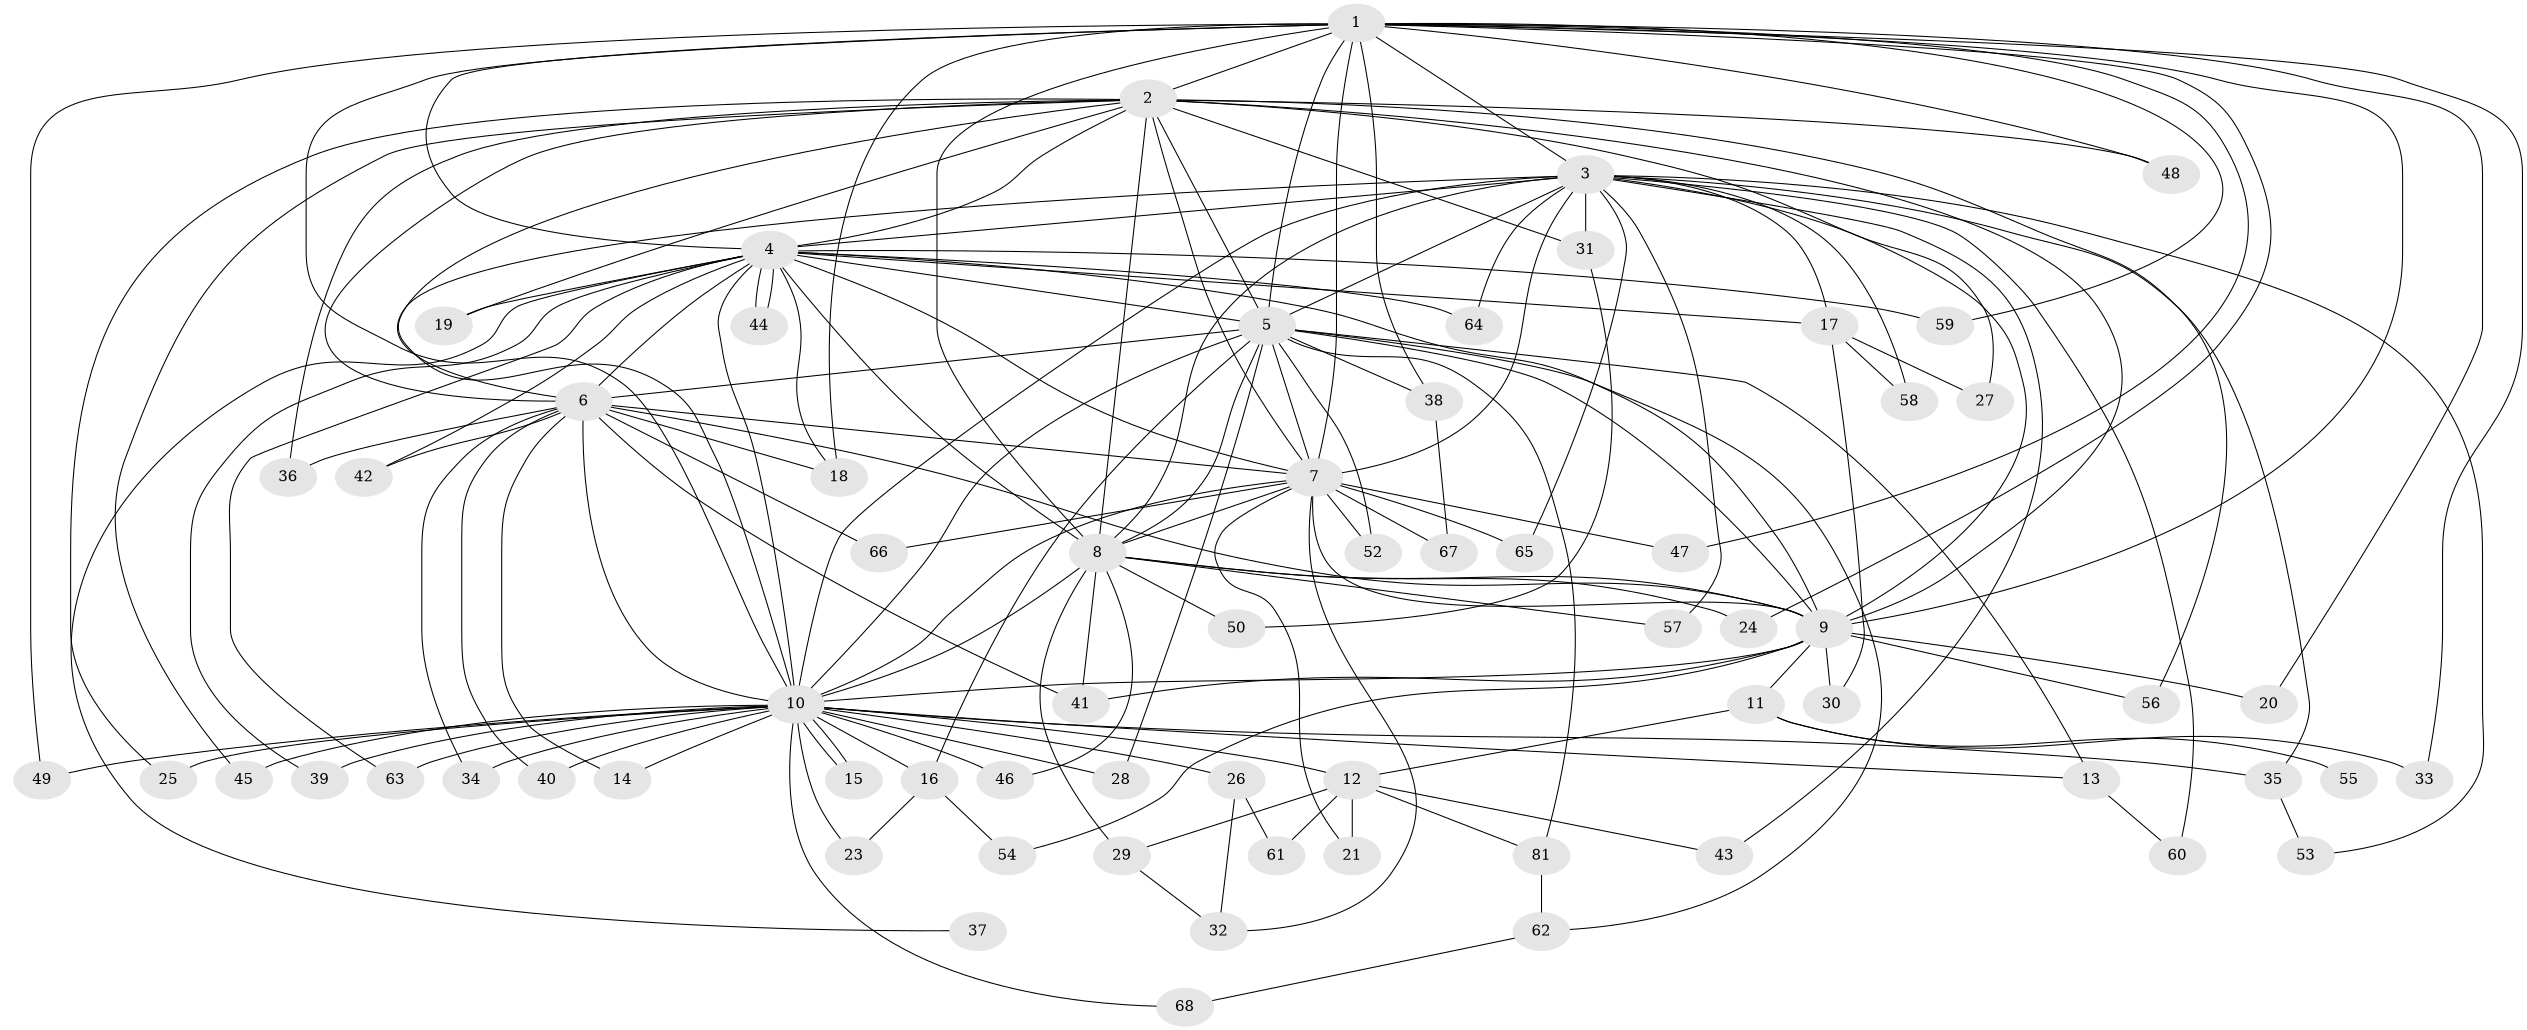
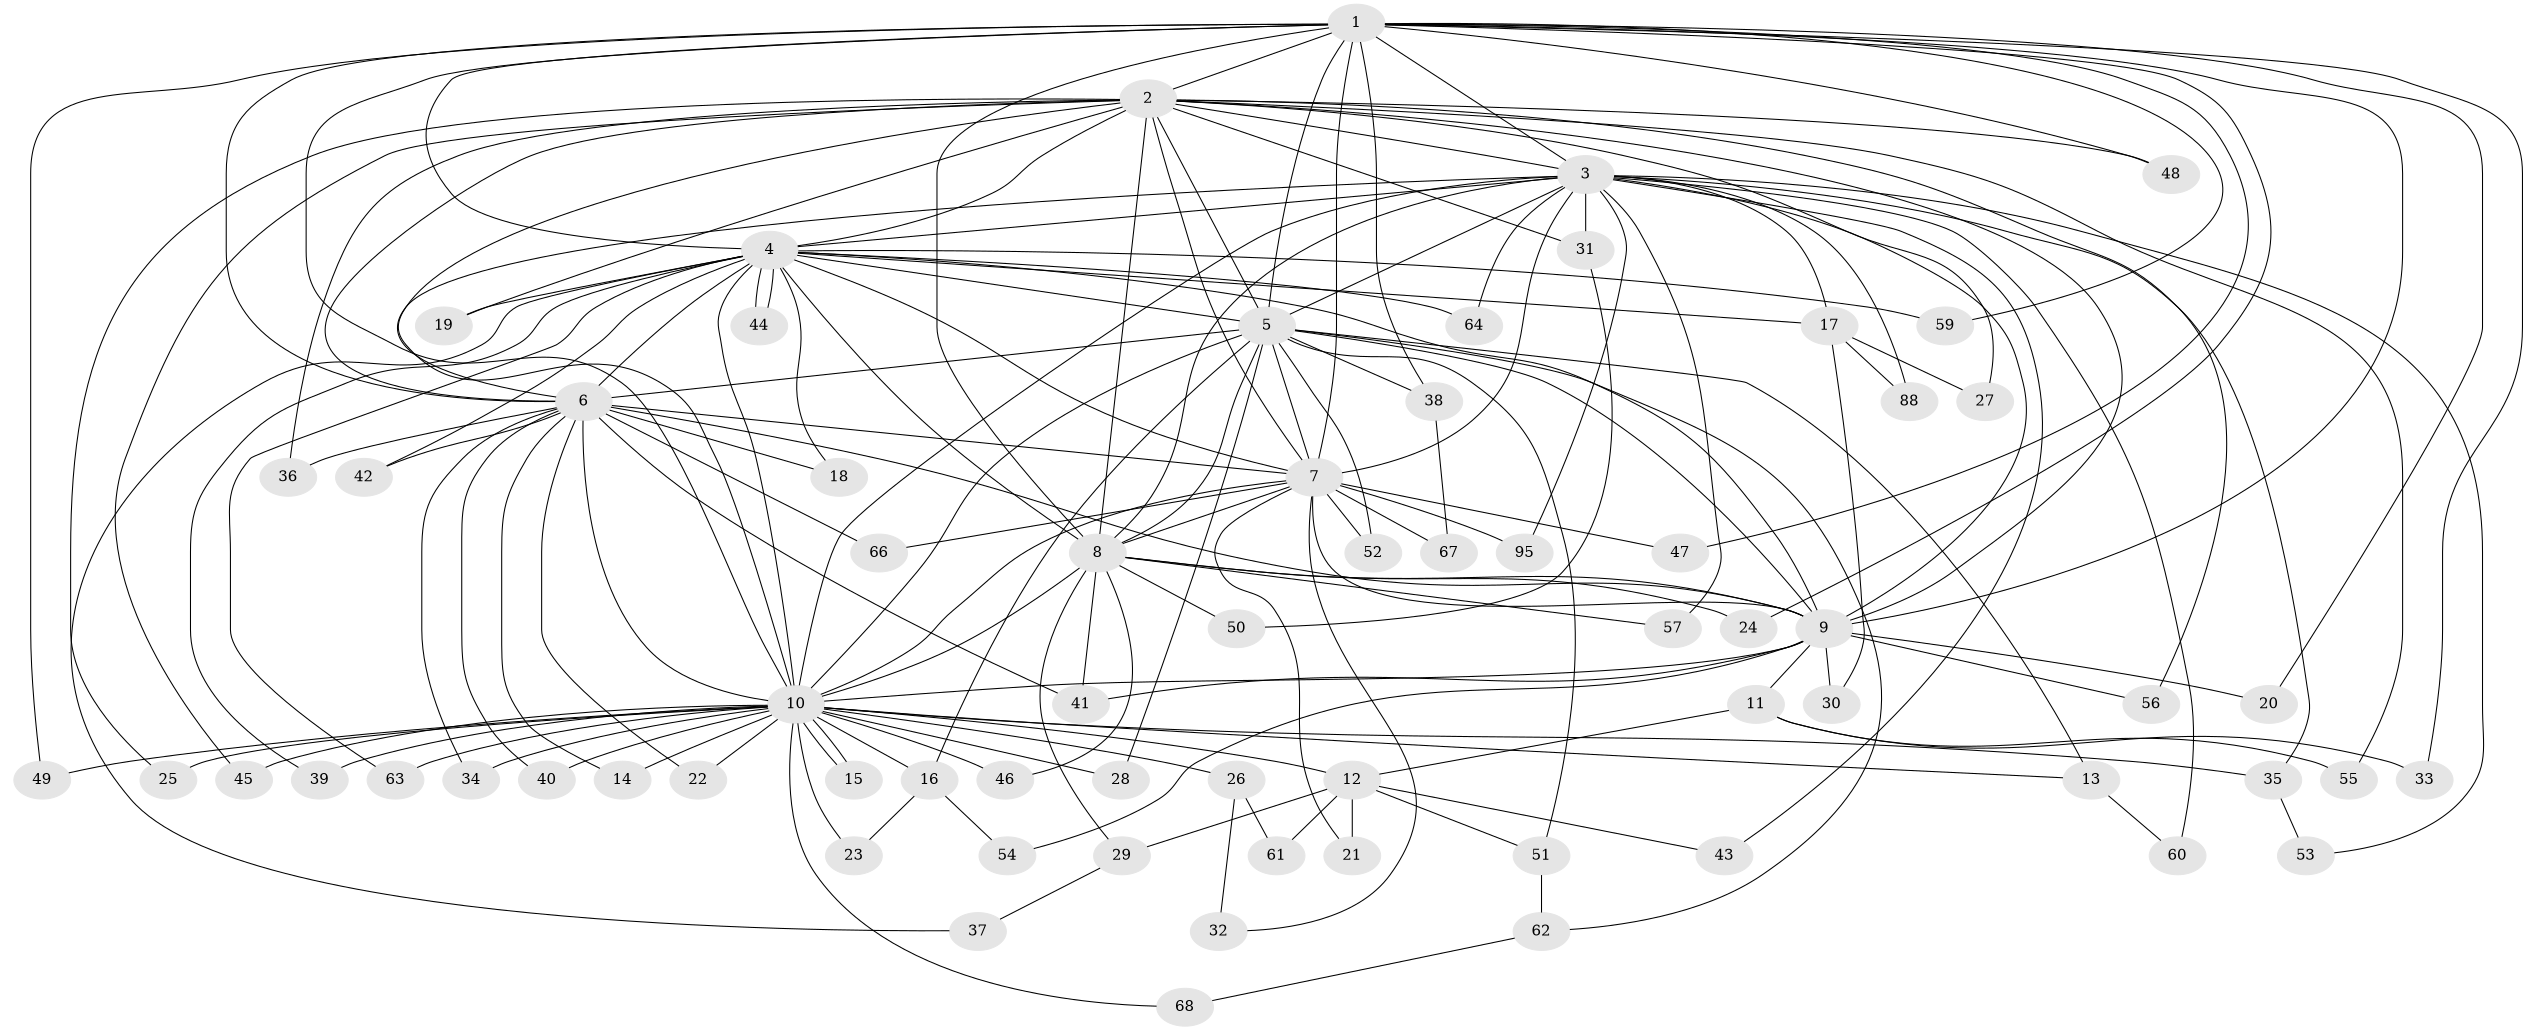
edge "1" -- "18": now "1" -- "6"
edge "2" -- "3": added
edge "2" -- "55": added
node "58": label "58" -> "88"
node "65": label "65" -> "95"
node "22": added
node "81": label "81" -> "51"
edge "29" -- "32": now "29" -- "37"
